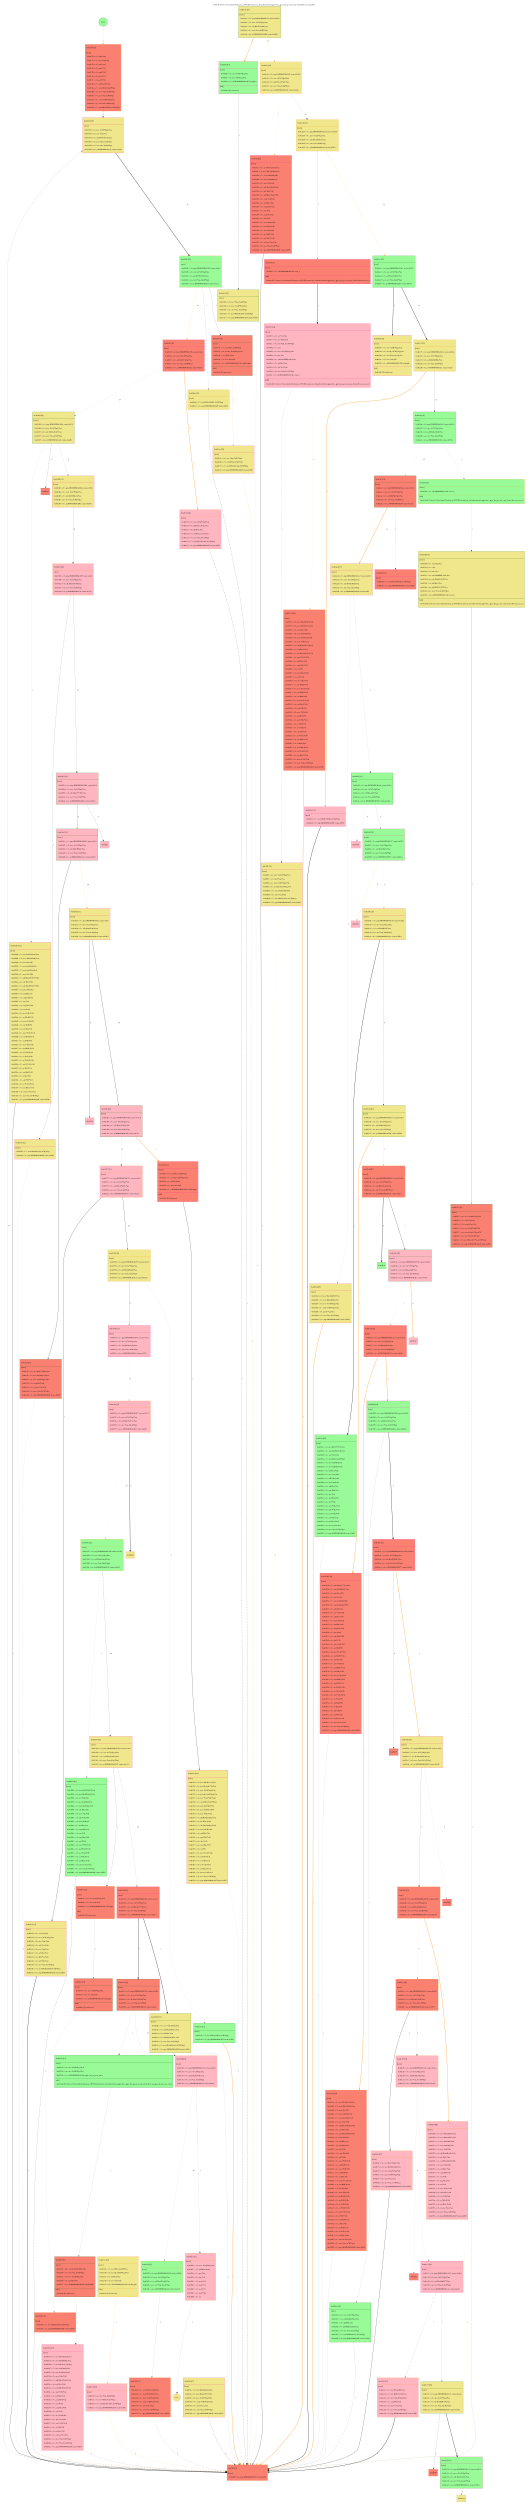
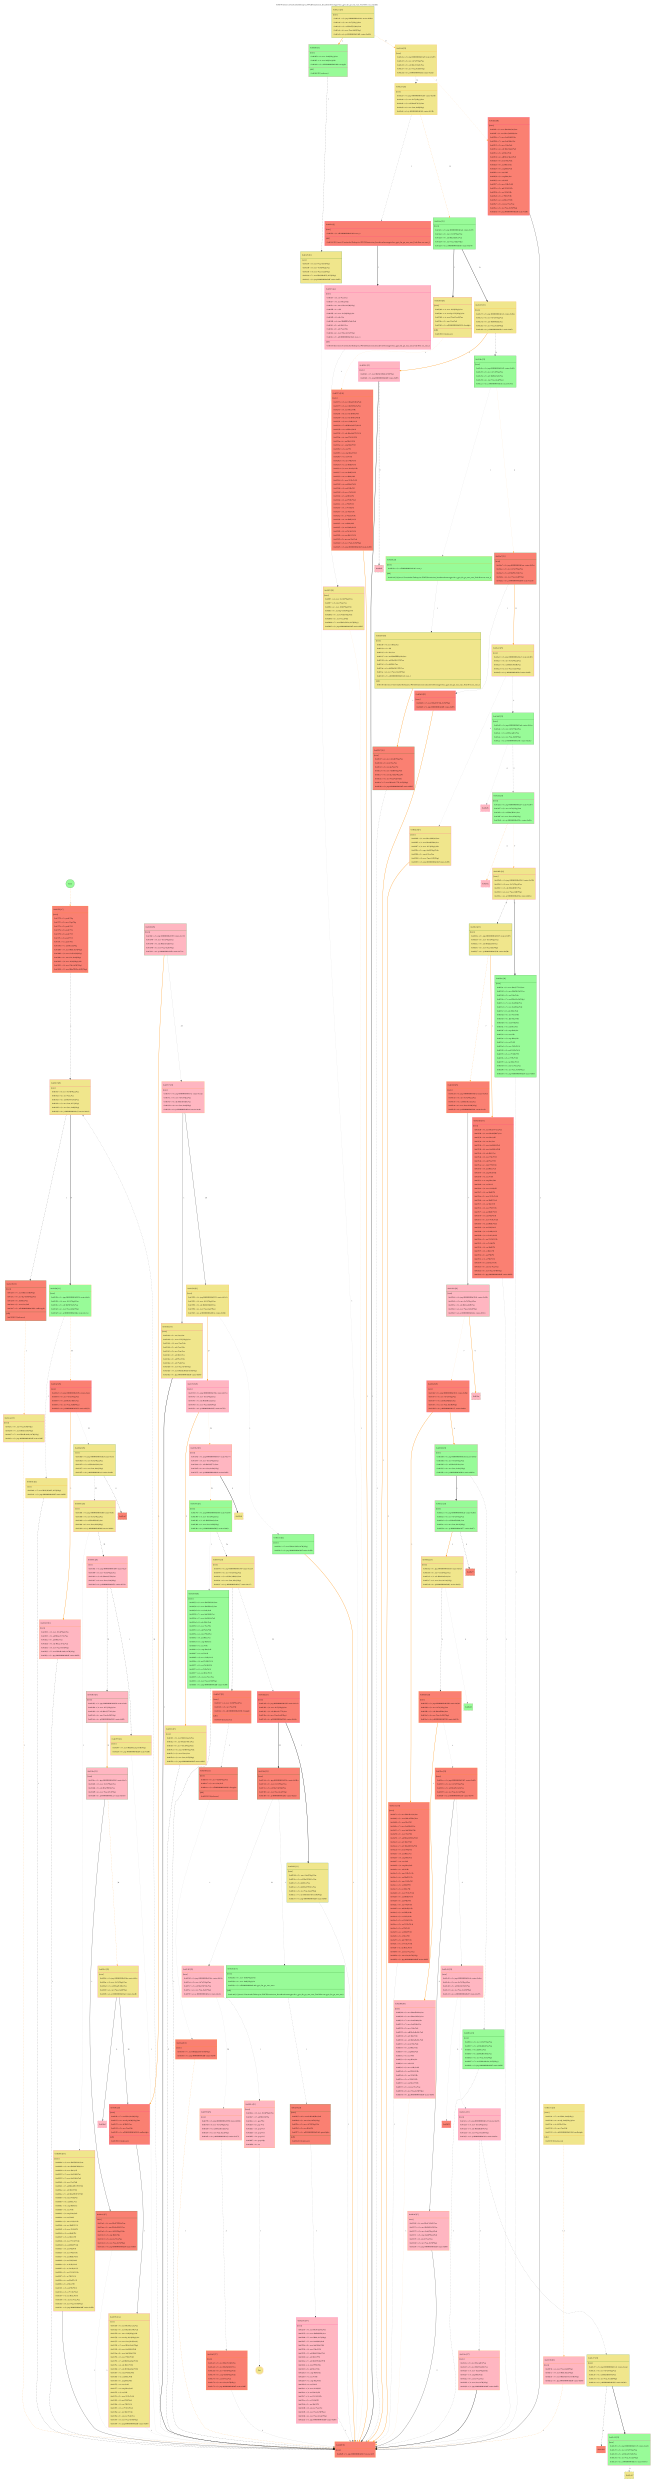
edge "0x401836 [25]" -> "0x401e35 [23]": now "0x40181f [23]" -> "0x401e35 [23]"
edge "0x401868 [25]" -> "0x402086 [144]": now "0x401881 [25]" -> "0x402086 [144]"
edge "0x4018b3 [25]" -> "0x4026f1": now "0x4022e1 [12]" -> "0x4026f1"
edge "0x4018e5 [25]" -> "0x4018fe [25]": now "0x4018e5 [25]" -> "0x401f0e [23]"
node "0x402641": removed
node "0x401ba1 [25]": fillcolor salmon -> palegreen
edge "0x401949 [25]" -> "0x401fa5 [27]": added, label "2"
edge "0x402608 [12]" -> "0x4026ff [5]": added, label "1"
node "0x402683": fillcolor salmon -> palegreen
node "0x4019f8 [25]": fillcolor palegreen -> lightpink
